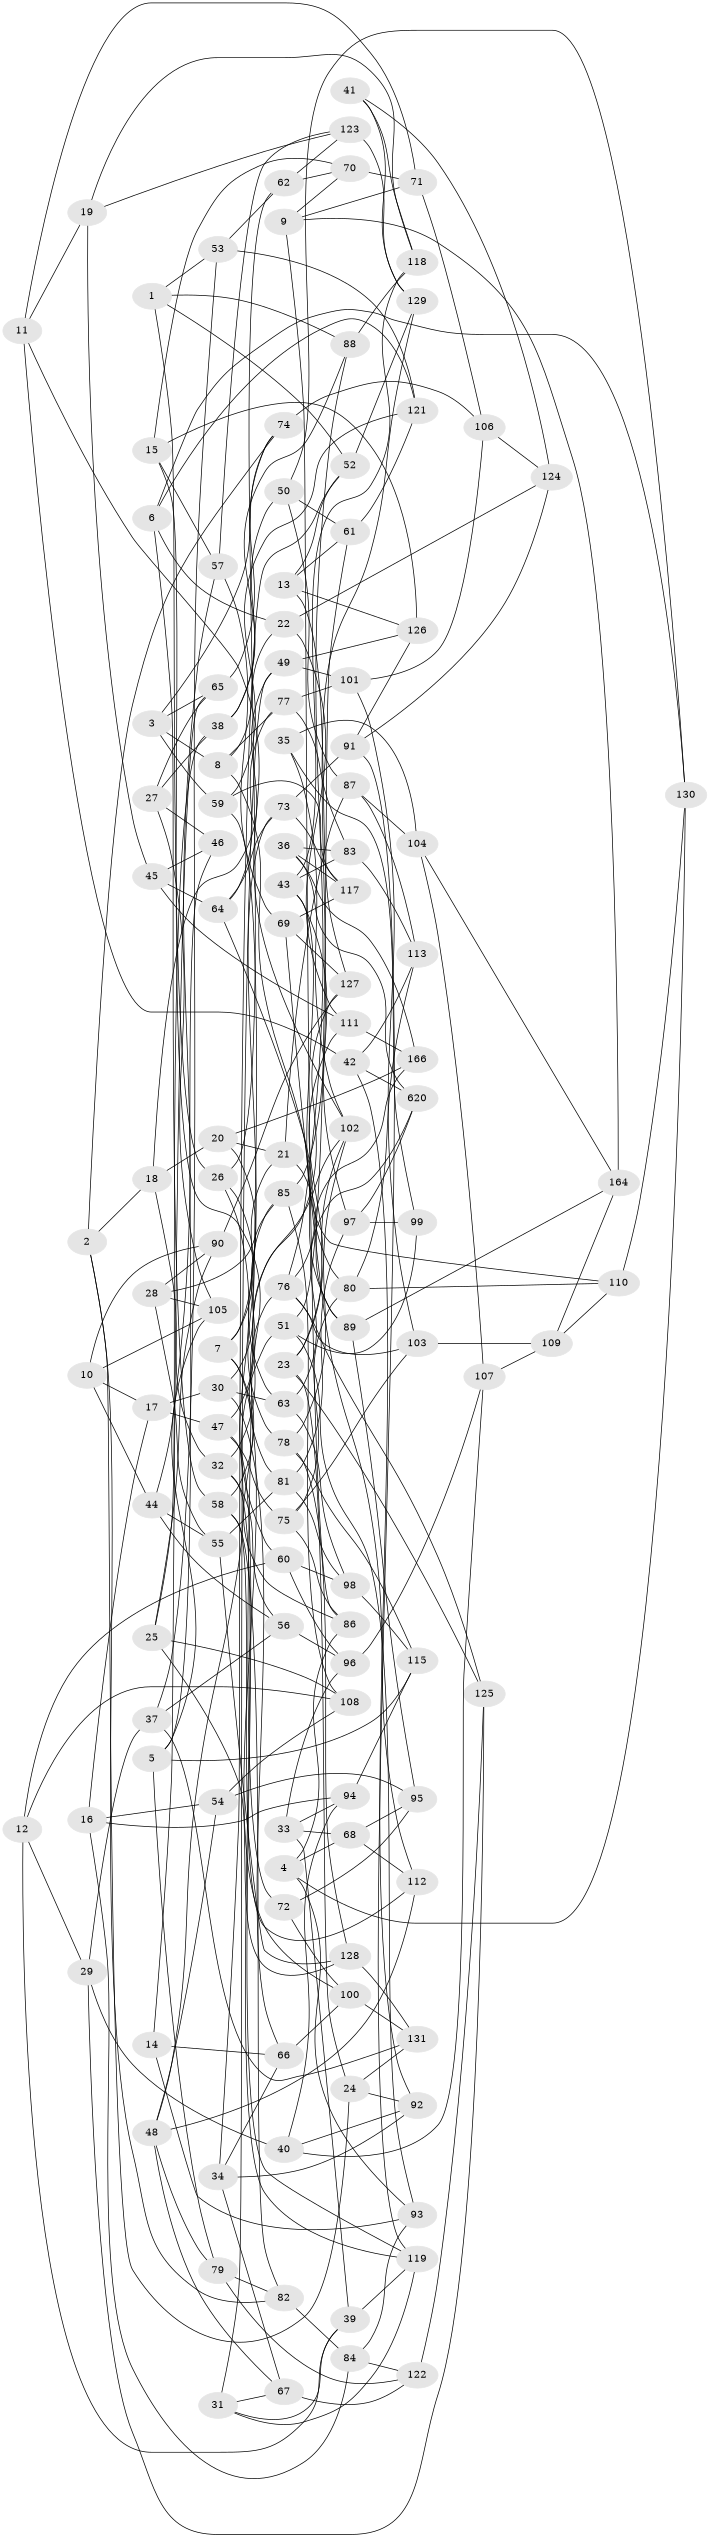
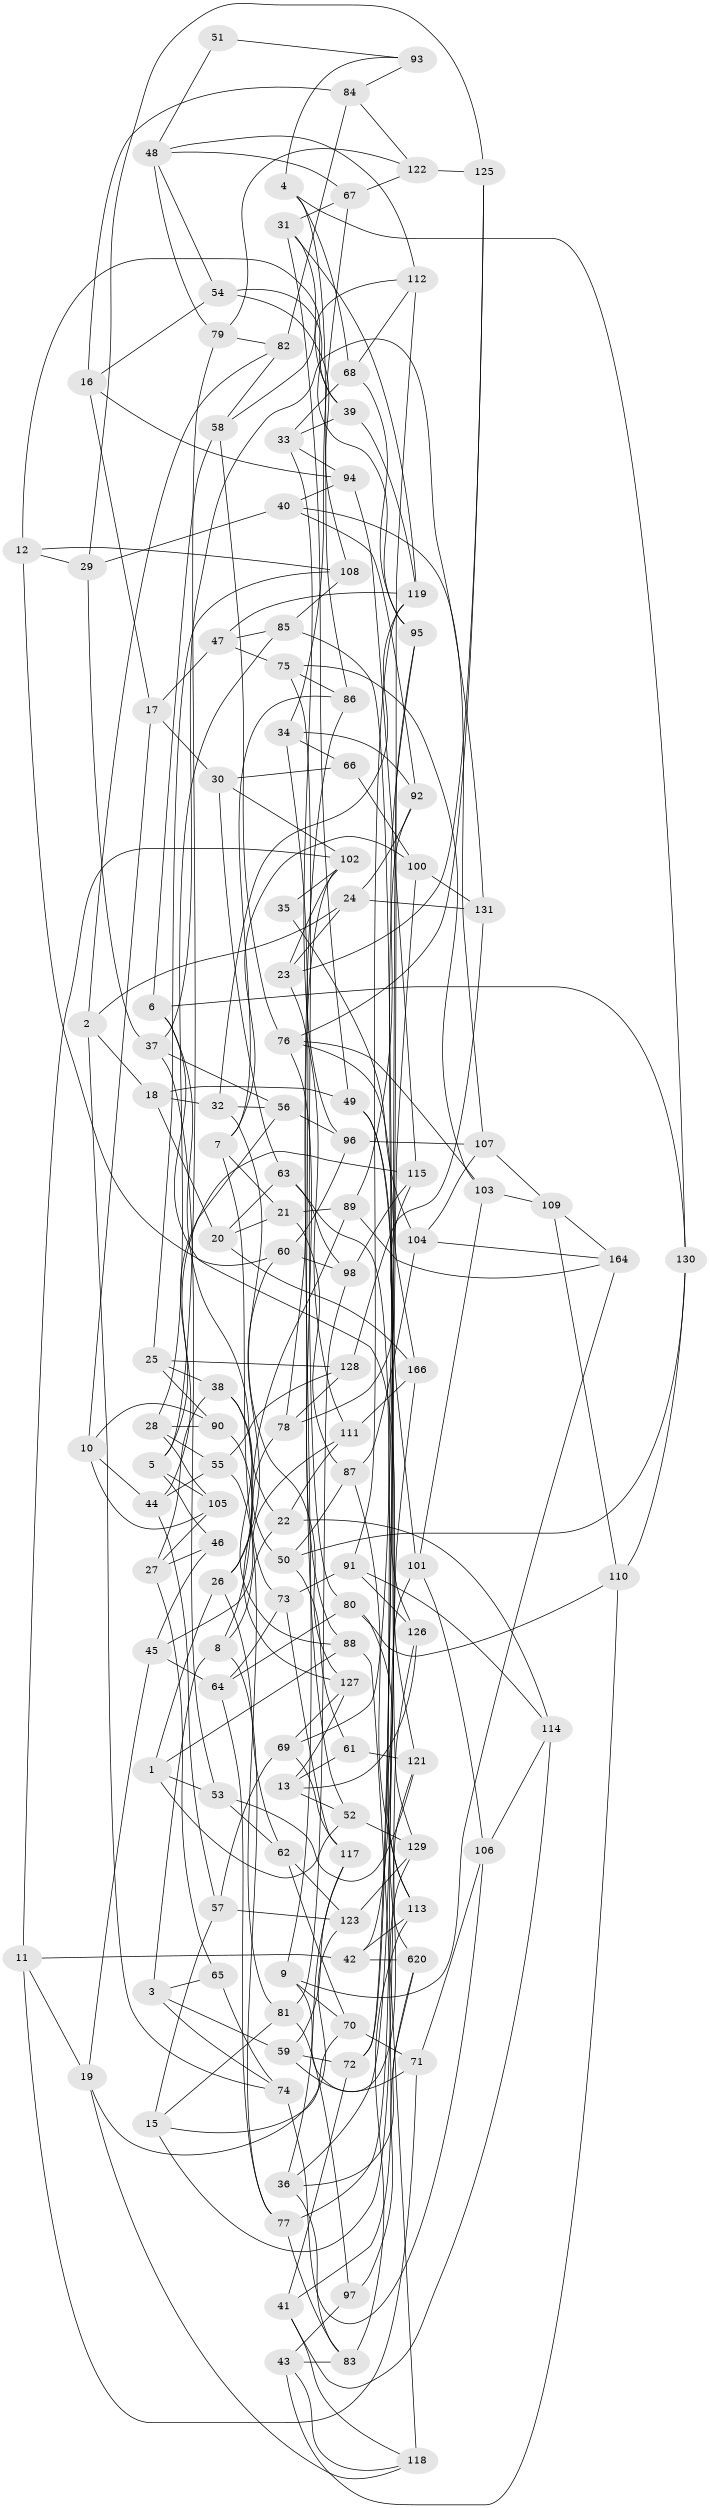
node "124": label "124" -> "114"
edge "61" -- "51": removed
node "99": removed
node "14": removed
edge "72" -- "41": added
